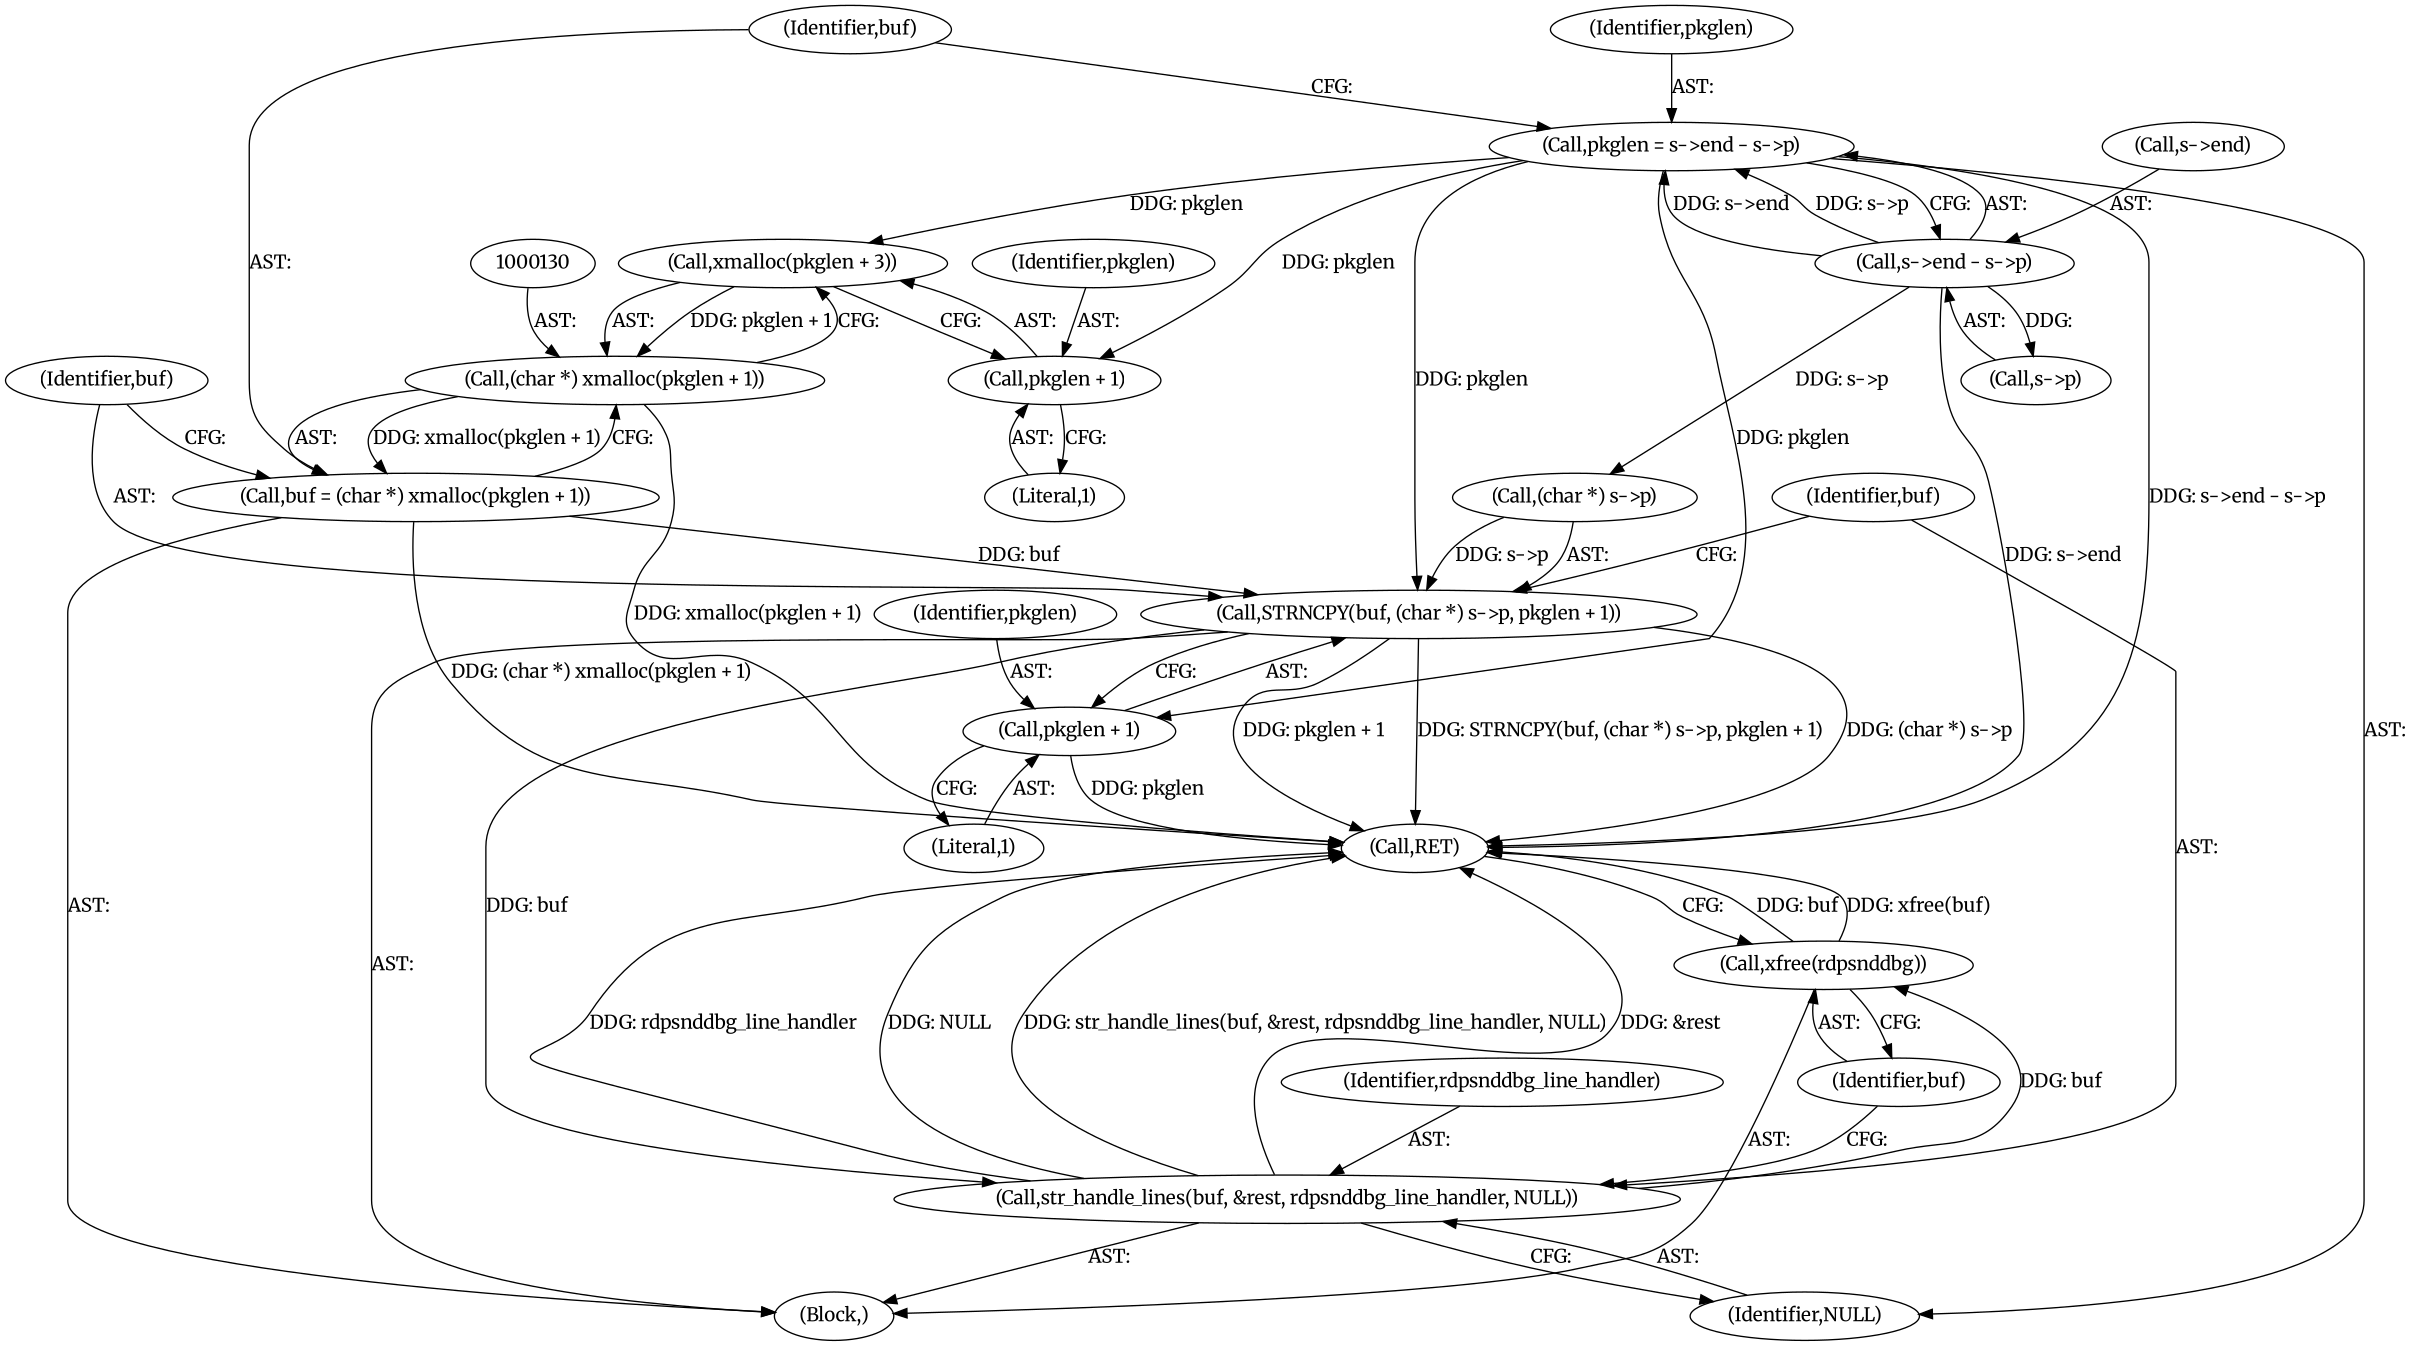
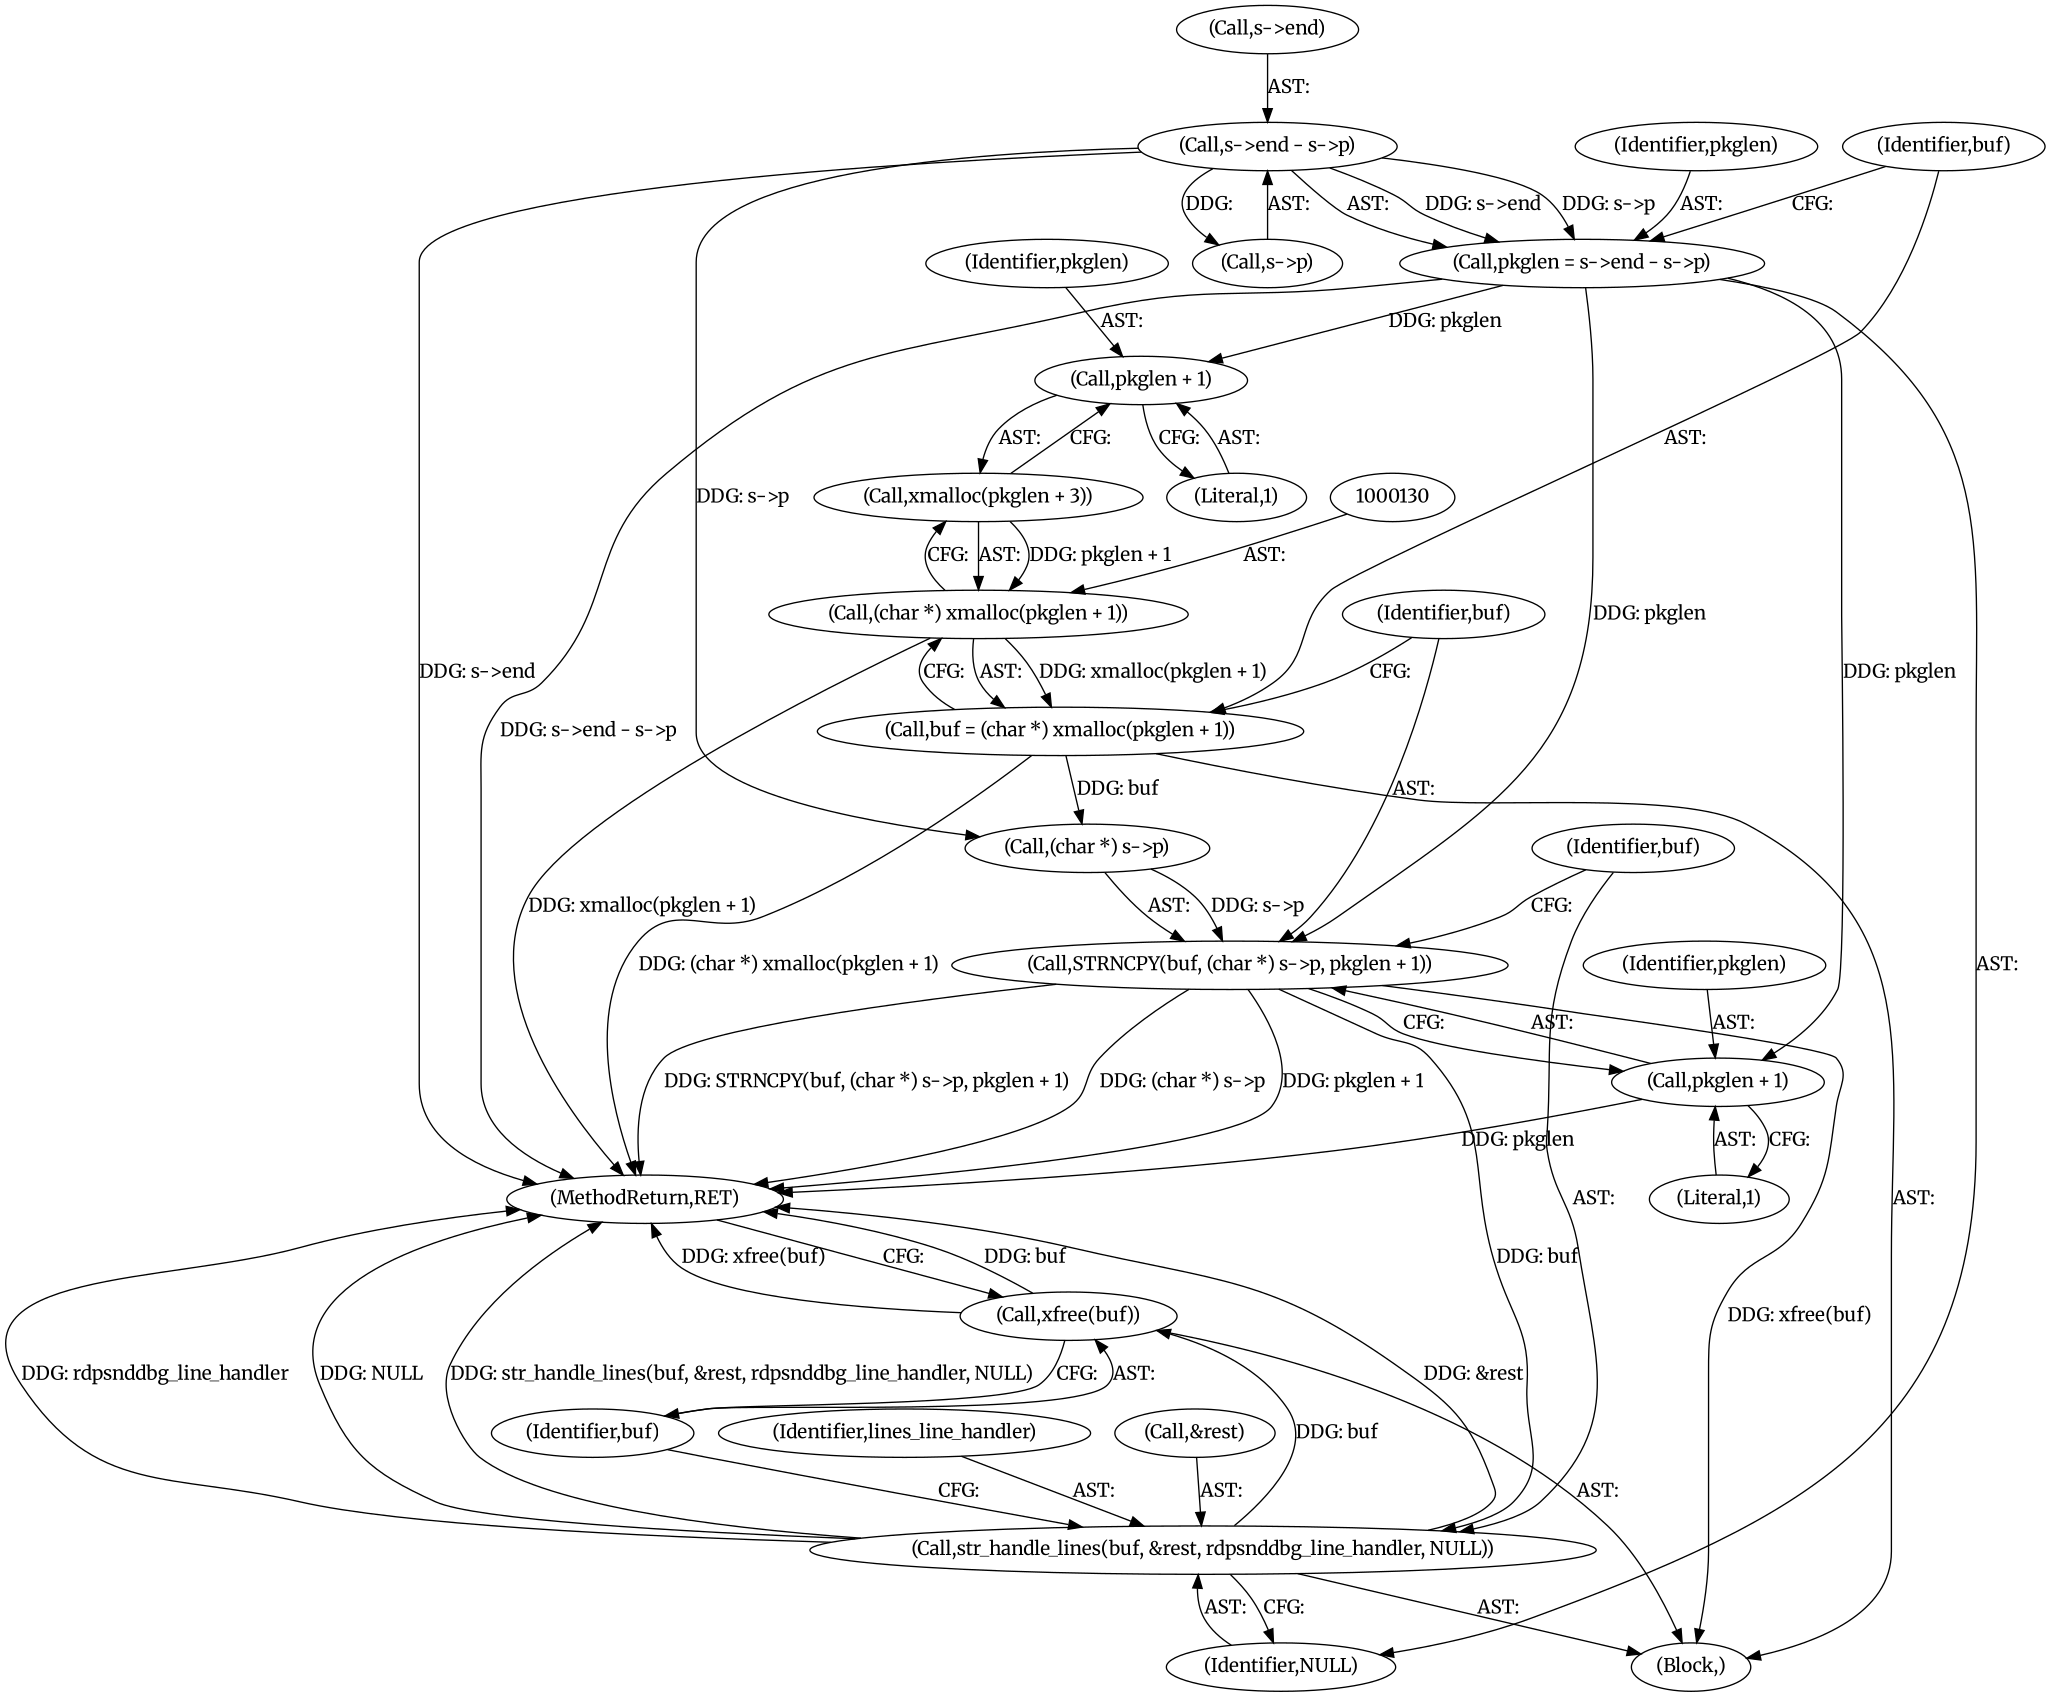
edge "(Call,pkglen = s->end - s->p)" -> "(Call,s->end - s->p)": removed, label "CFG:"
edge "(Call,pkglen = s->end - s->p)" -> "(Call,xmalloc(pkglen + 3))": removed, label "DDG: pkglen"
edge "(Call,buf = (char *) xmalloc(pkglen + 1))" -> "(Call,STRNCPY(buf, (char *) s->p, pkglen + 1))": now "(Call,buf = (char *) xmalloc(pkglen + 1))" -> "(Call,(char *) s->p)"
node "(Call,RET)": label "(Call,RET)" -> "(MethodReturn,RET)"
edge "(Call,STRNCPY(buf, (char *) s->p, pkglen + 1))" -> "(Block,)": label "AST: " -> "DDG: xfree(buf)"
node "(Call,xfree(rdpsnddbg))": label "(Call,xfree(rdpsnddbg))" -> "(Call,xfree(buf))"
node "(Identifier,rdpsnddbg_line_handler)": label "(Identifier,rdpsnddbg_line_handler)" -> "(Identifier,lines_line_handler)"
node "(Call,&rest)": added
